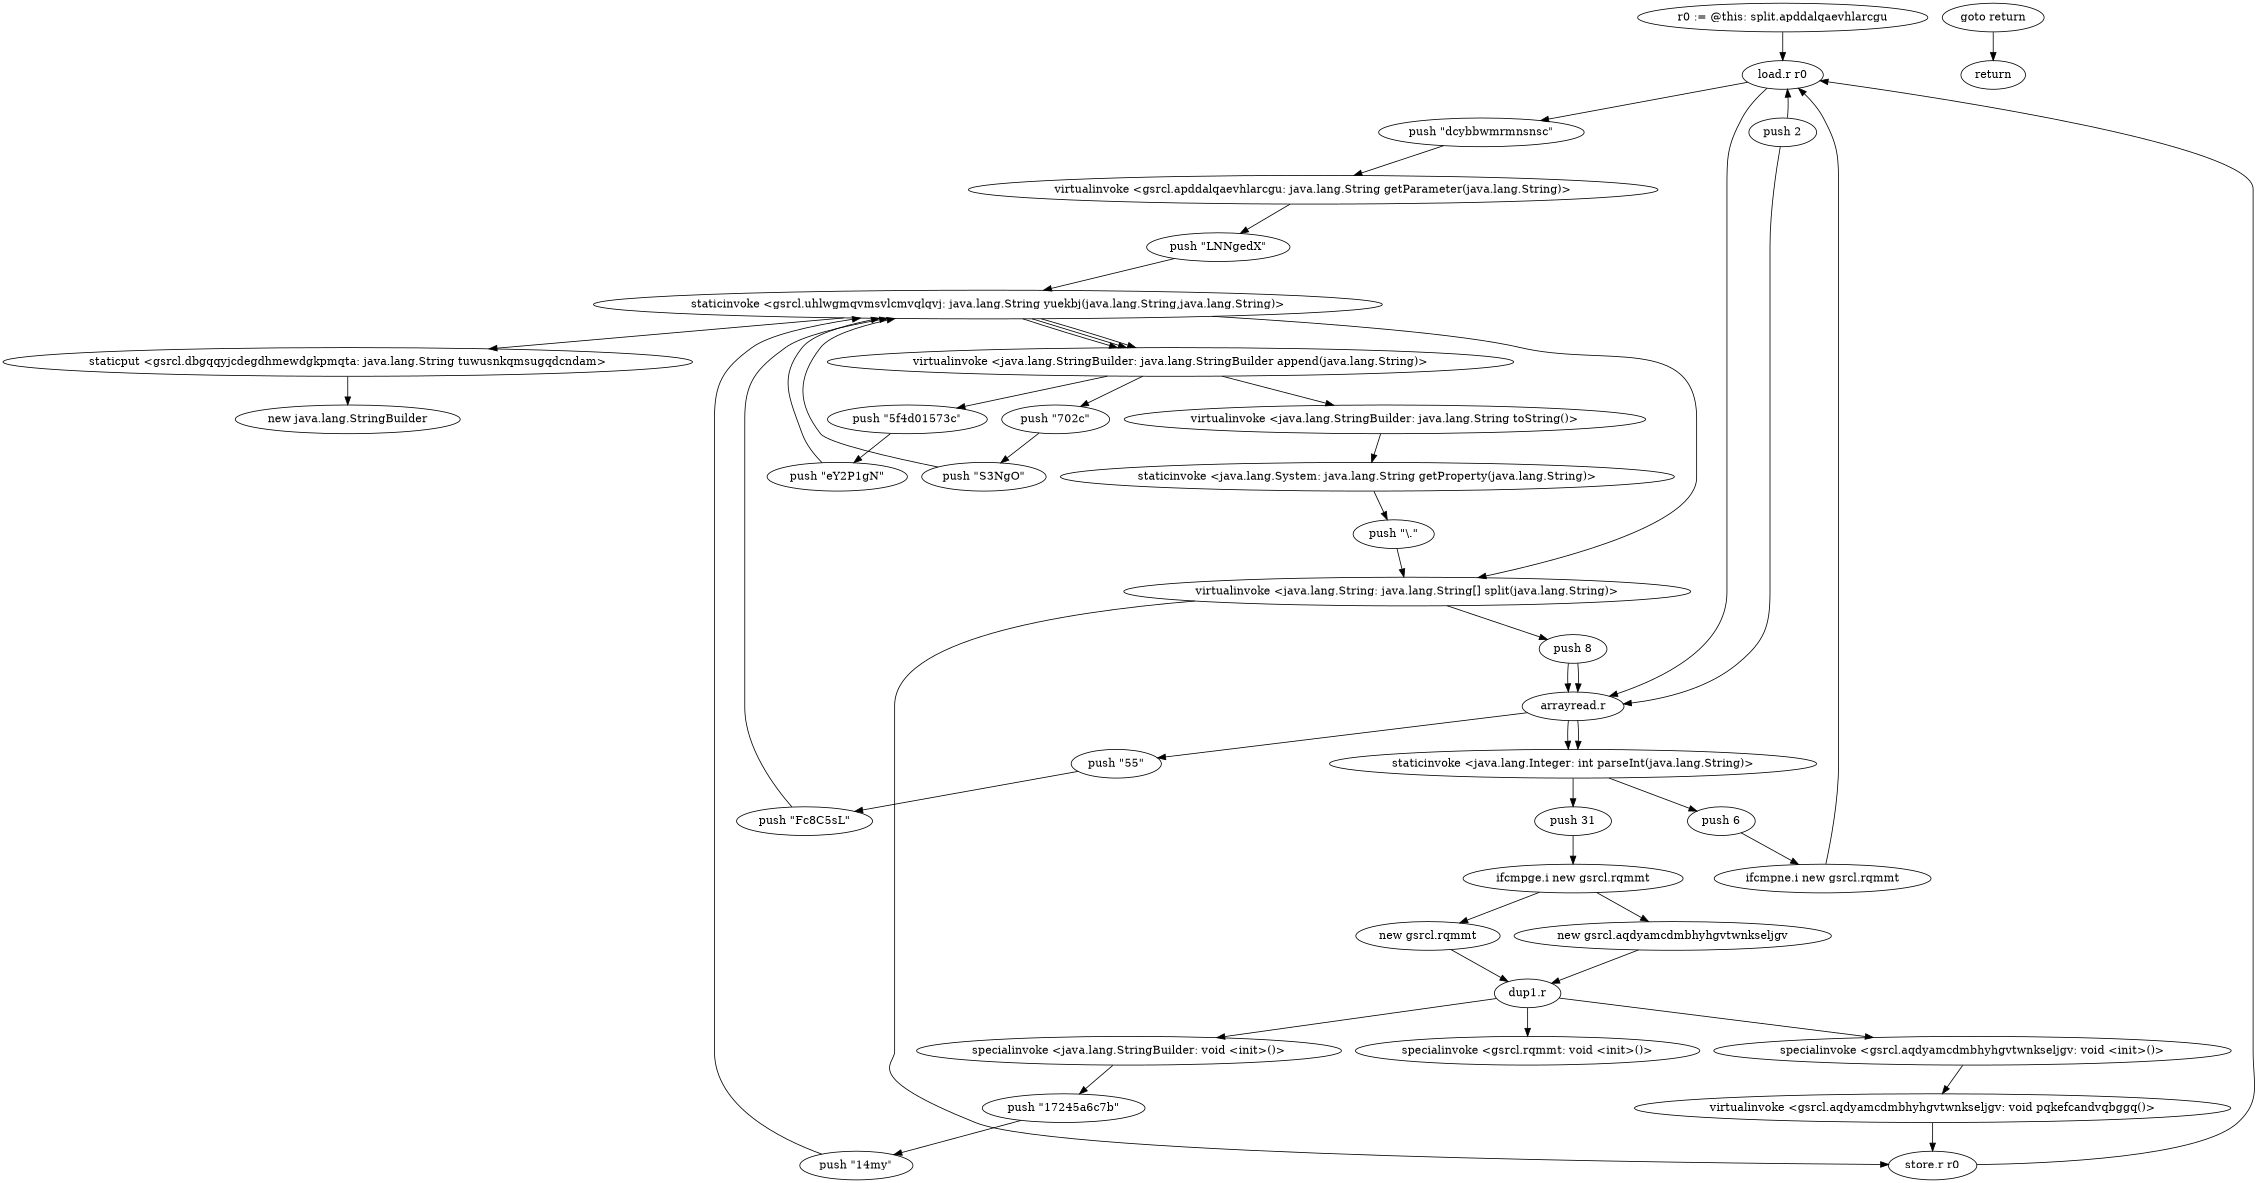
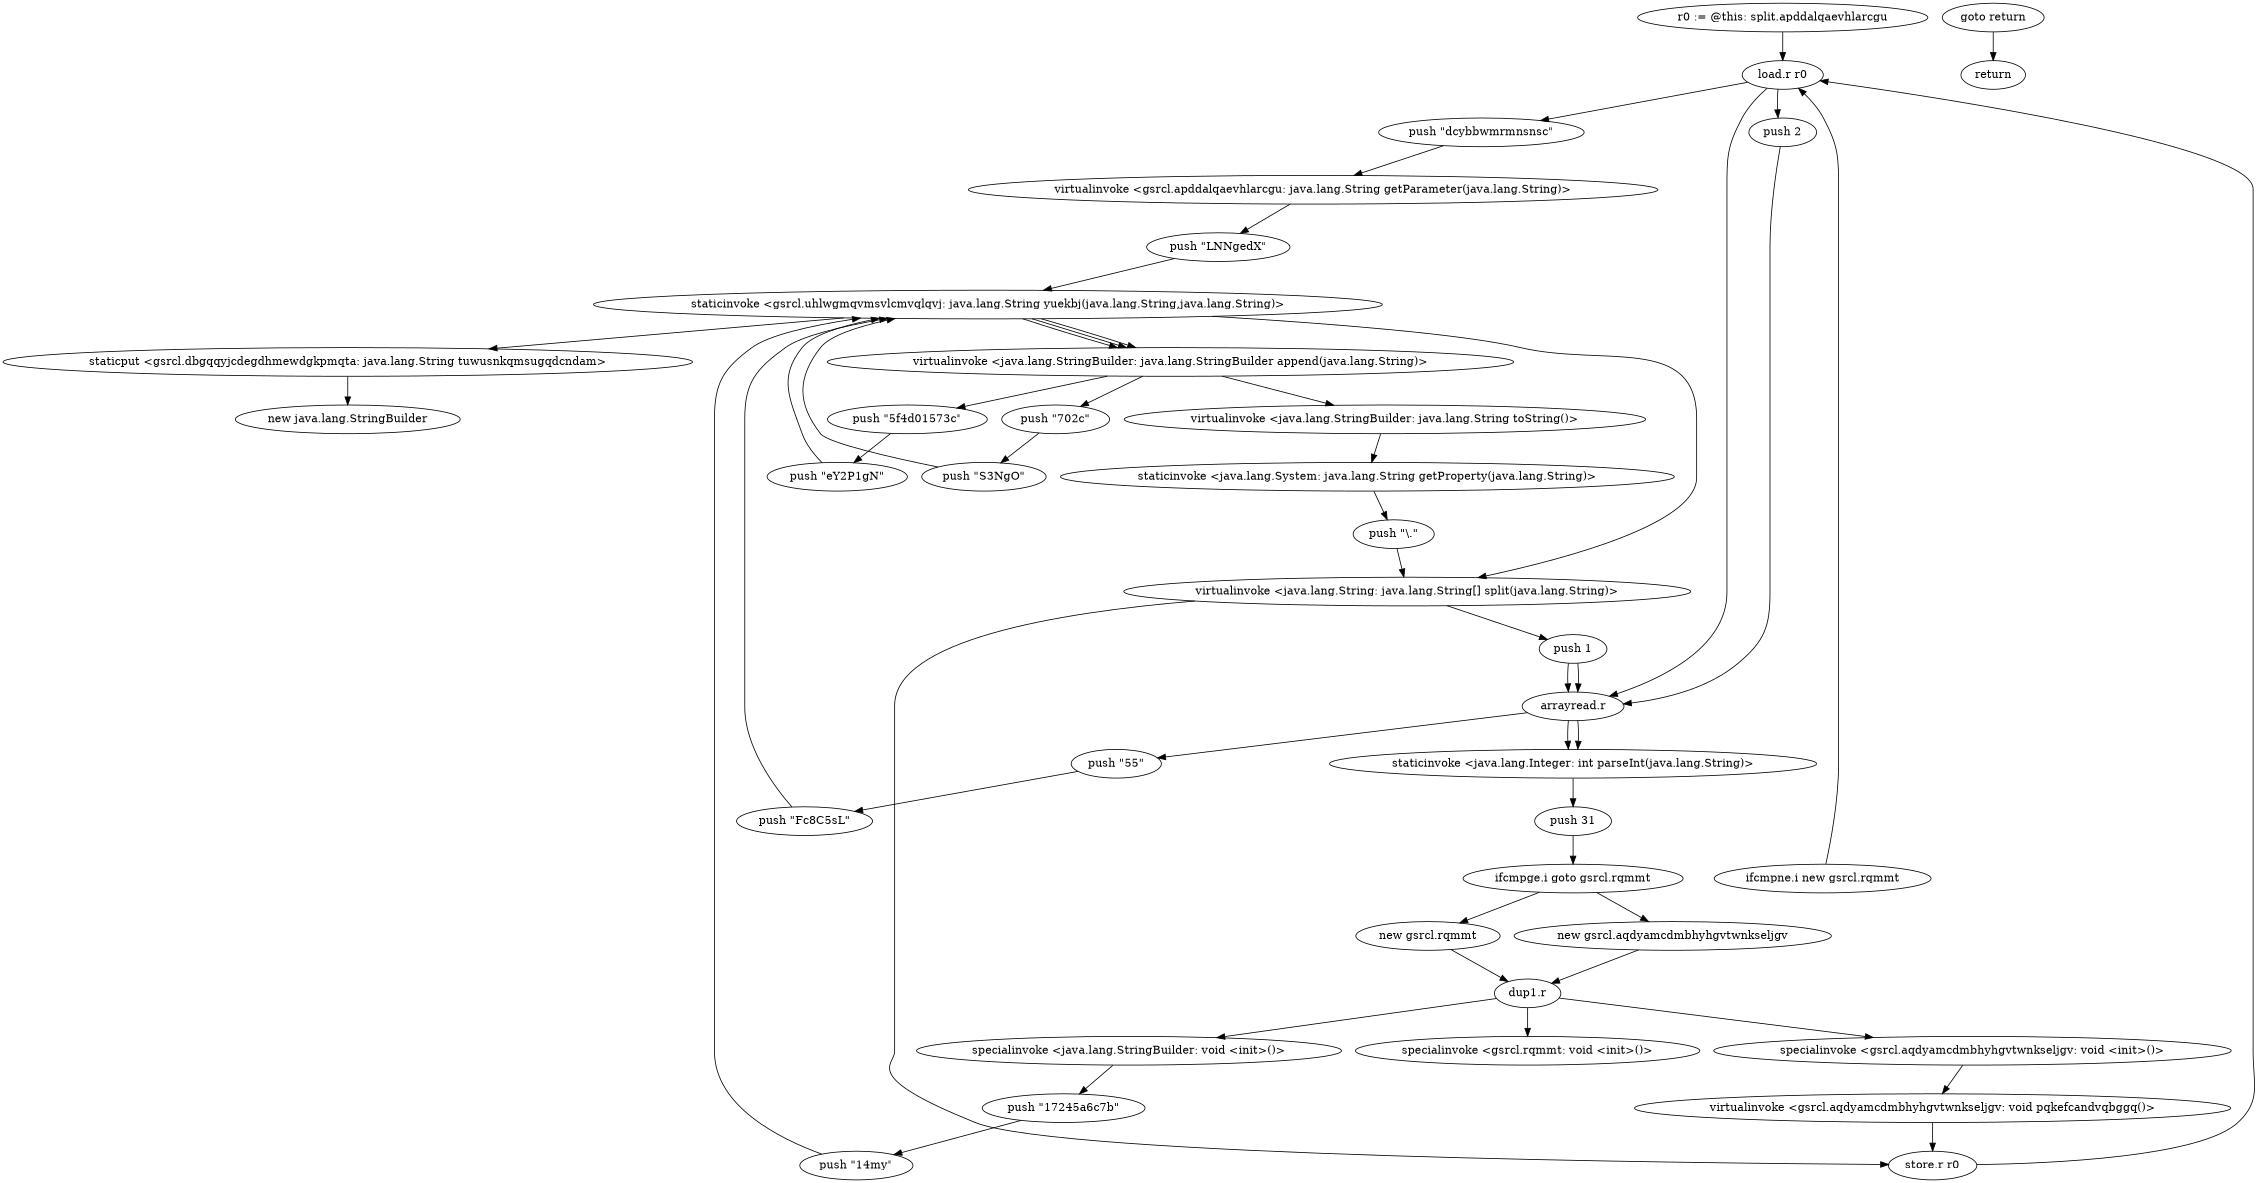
edge "push 2" -> "load.r r0": reversed
node "push 8": label "push 8" -> "push 1"
node "push 6": removed
node "ifcmpge.i new gsrcl.rqmmt": label "ifcmpge.i new gsrcl.rqmmt" -> "ifcmpge.i goto gsrcl.rqmmt"
